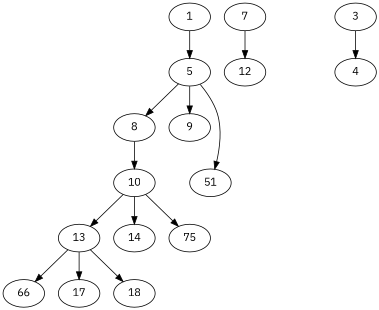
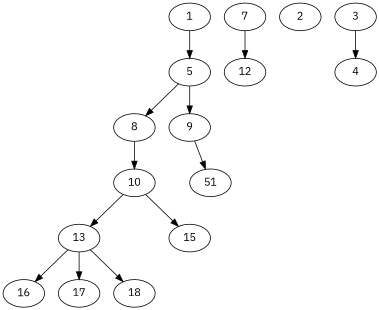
node "2": added
edge "5" -> "51": now "9" -> "51"
node "14": removed
node "75": label "75" -> "15"
node "66": label "66" -> "16"
